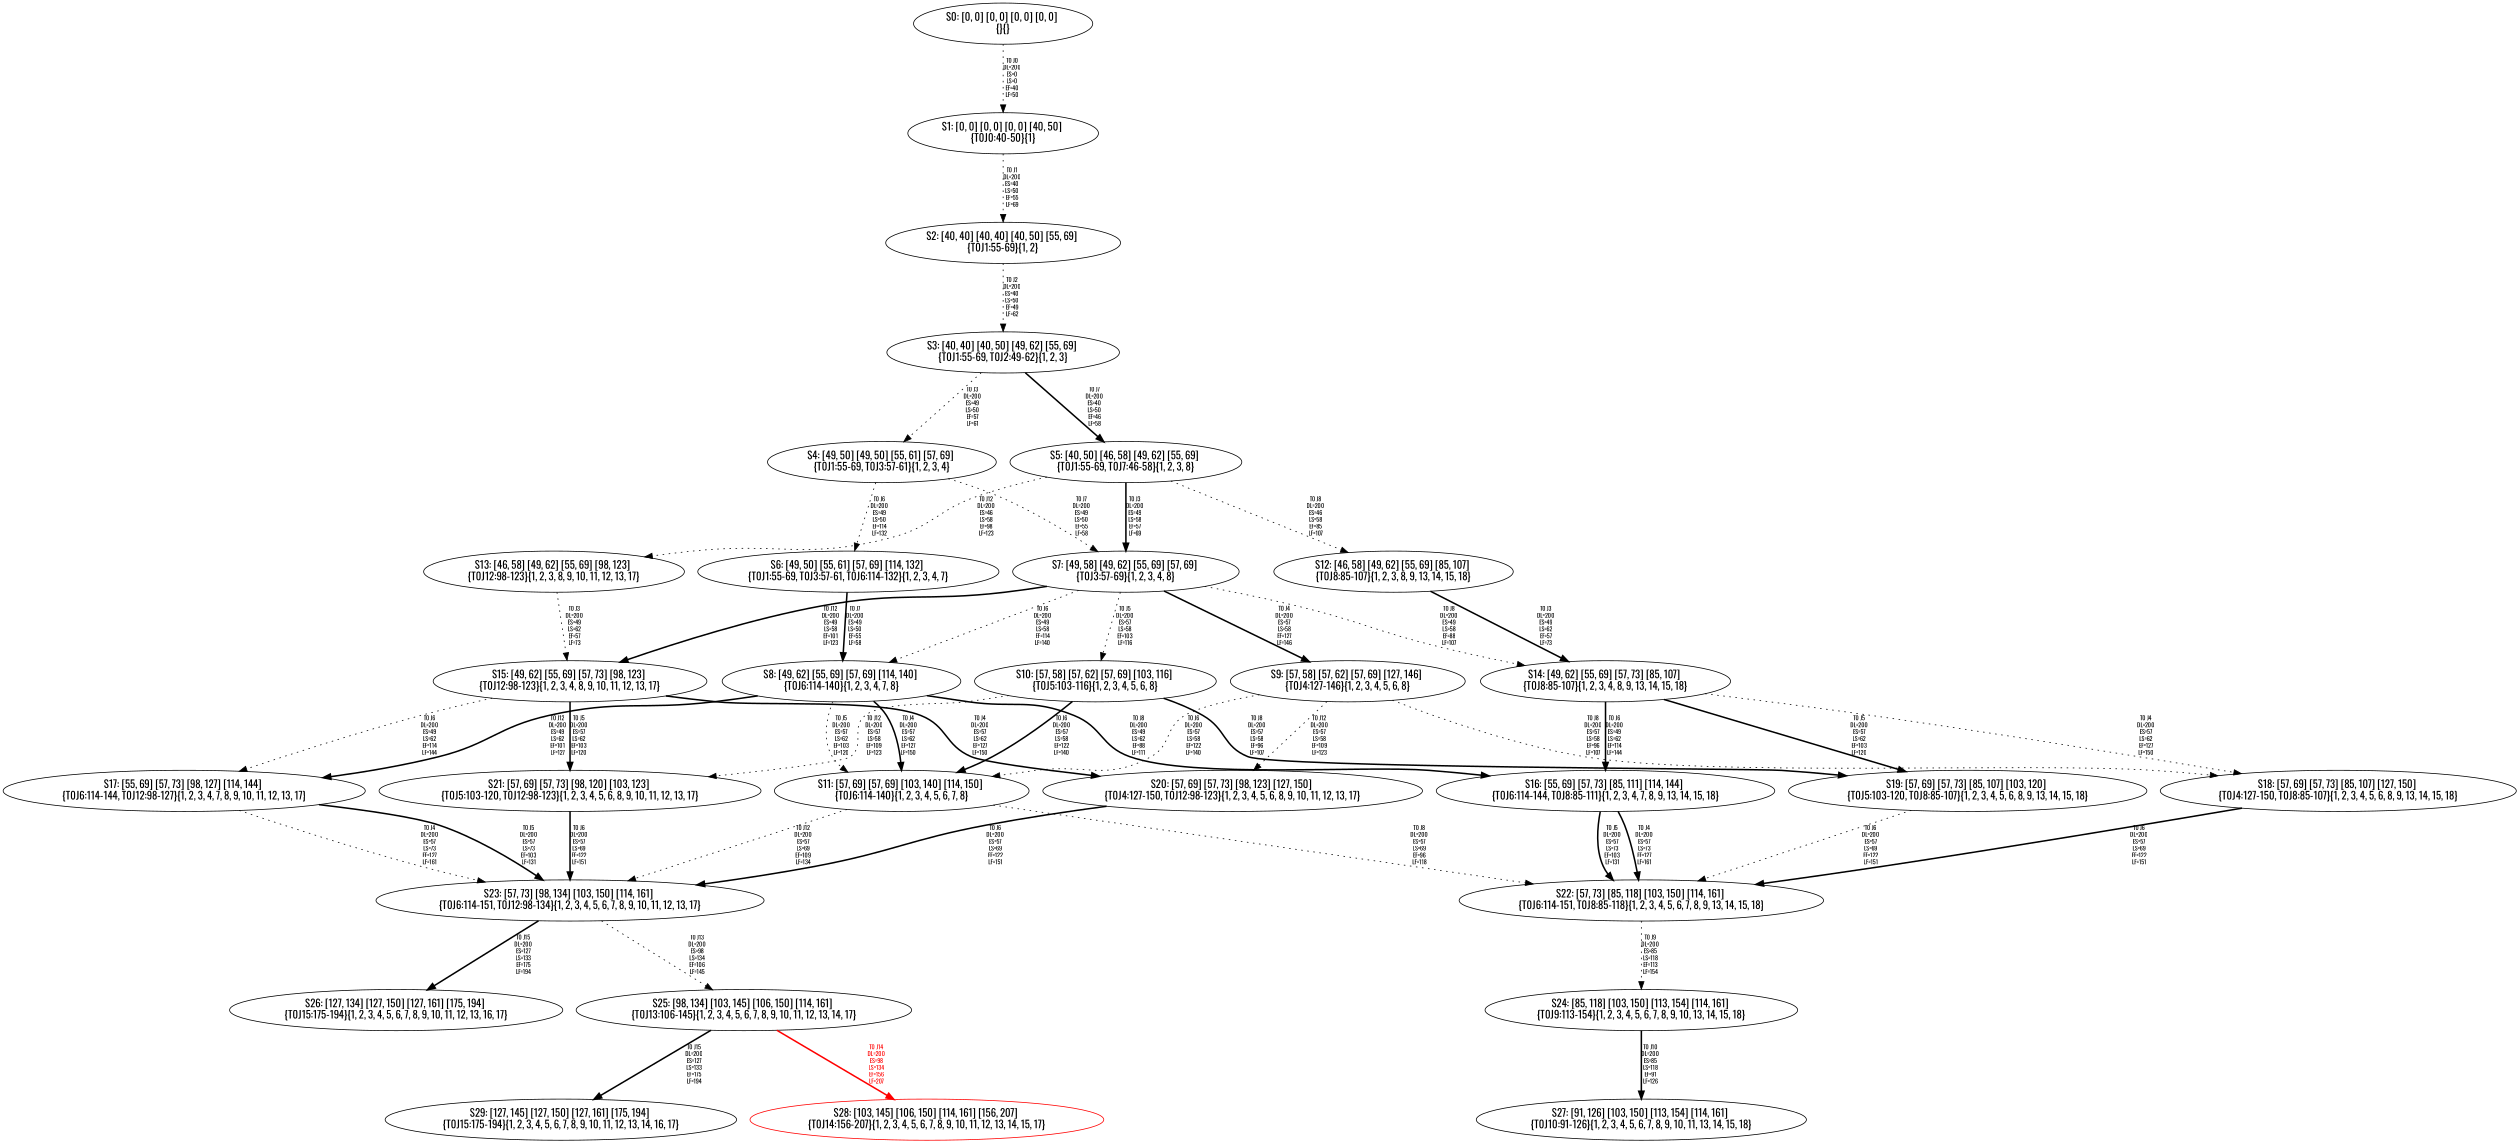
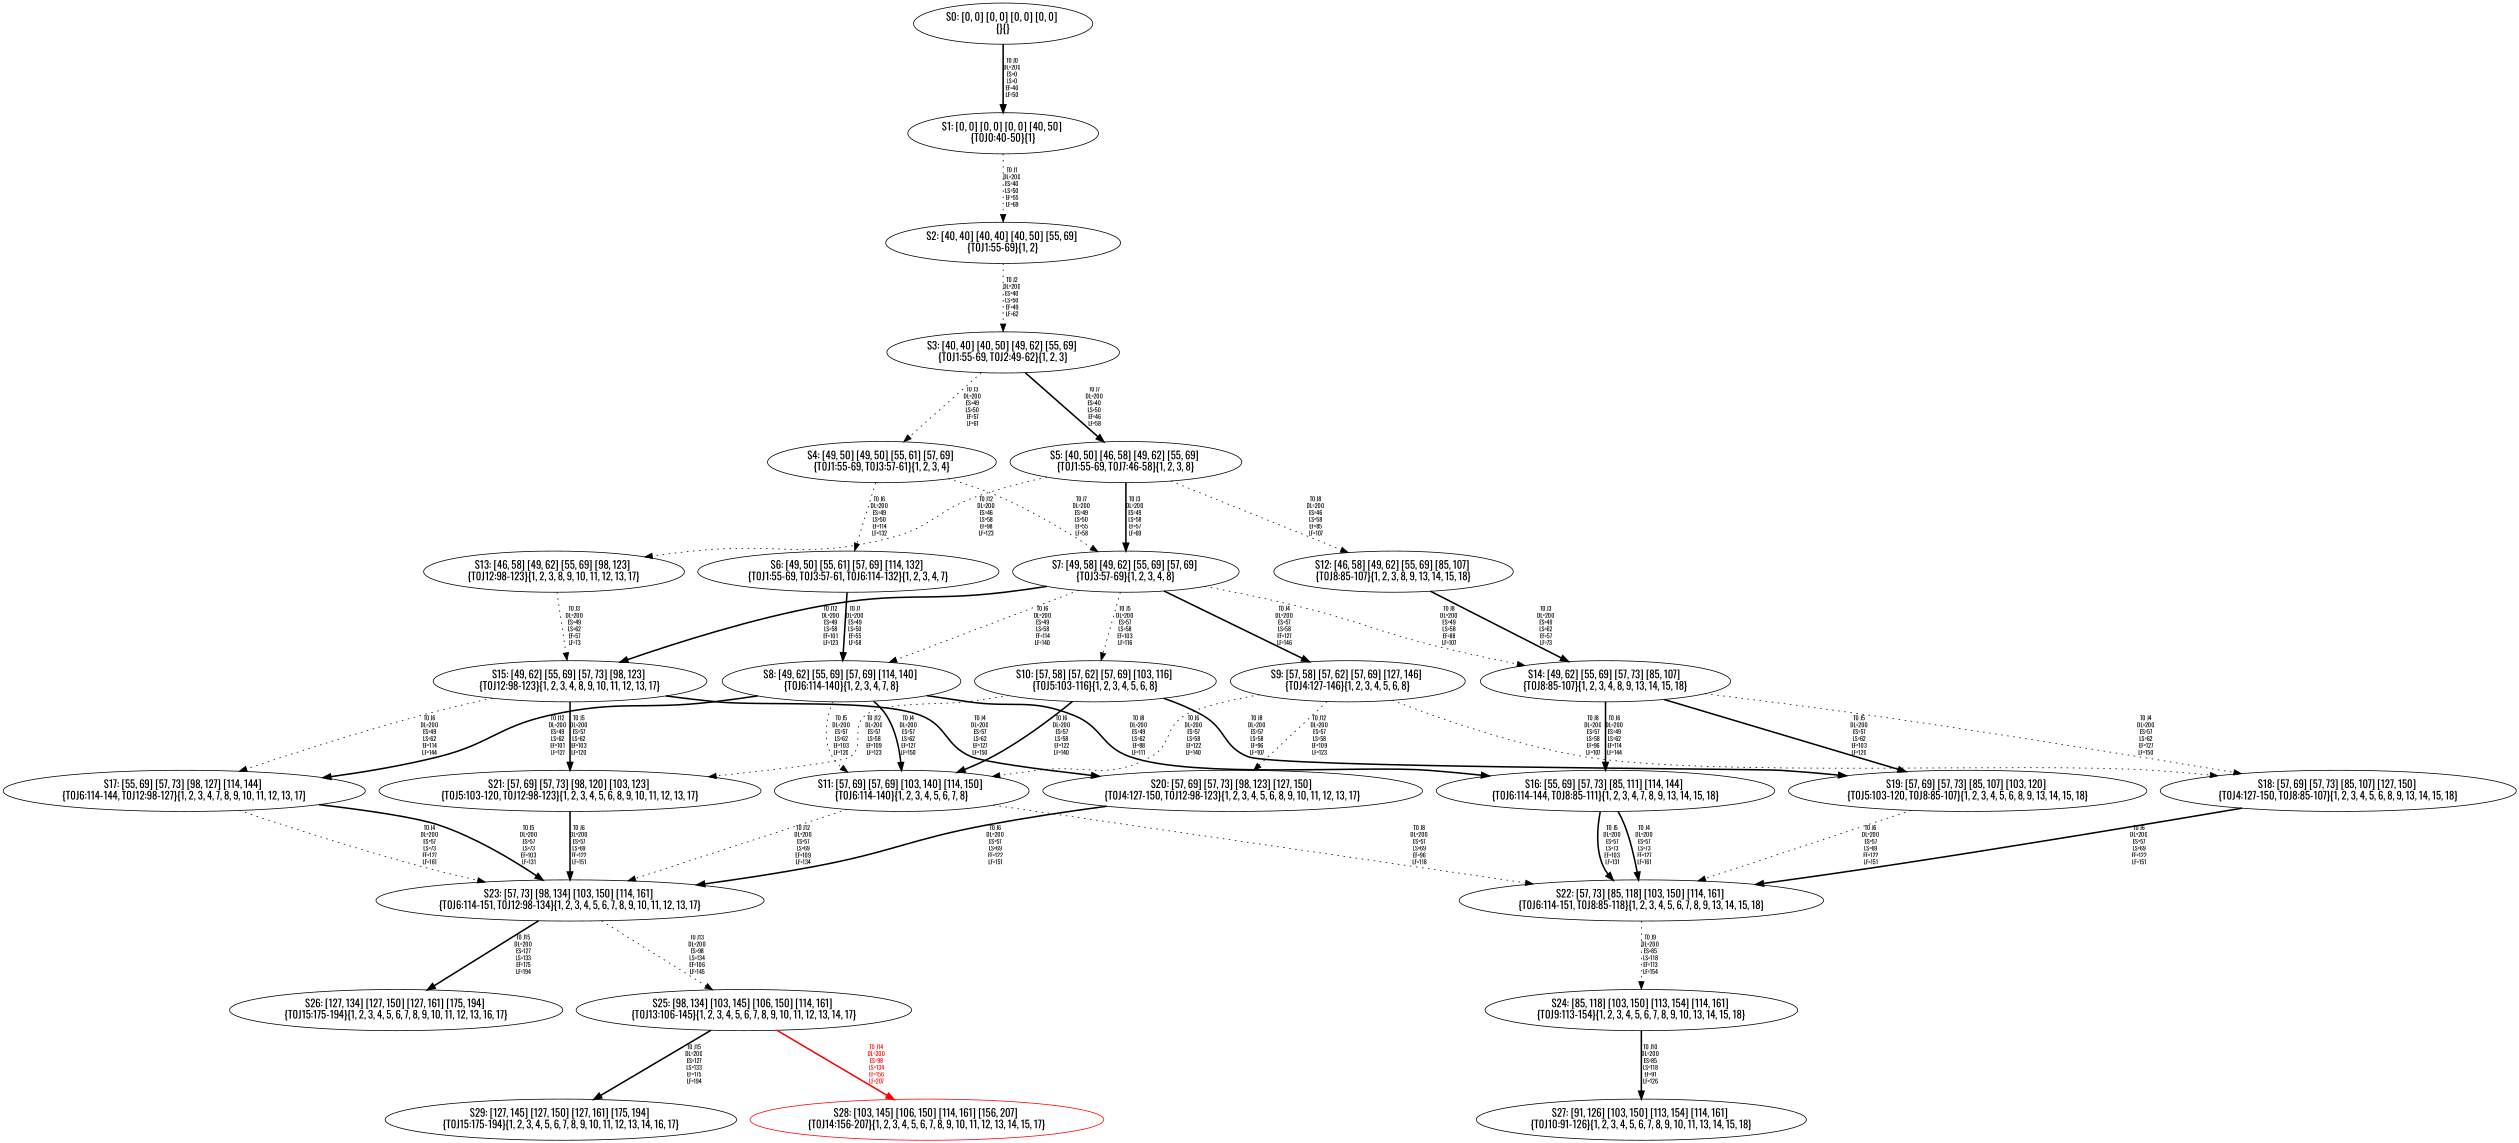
edge "S0: [0, 0] [0, 0] [0, 0] [0, 0] {}{}" -> "S1: [0, 0] [0, 0] [0, 0] [40, 50] {T0J0:40-50}{1}": style dotted -> bold
